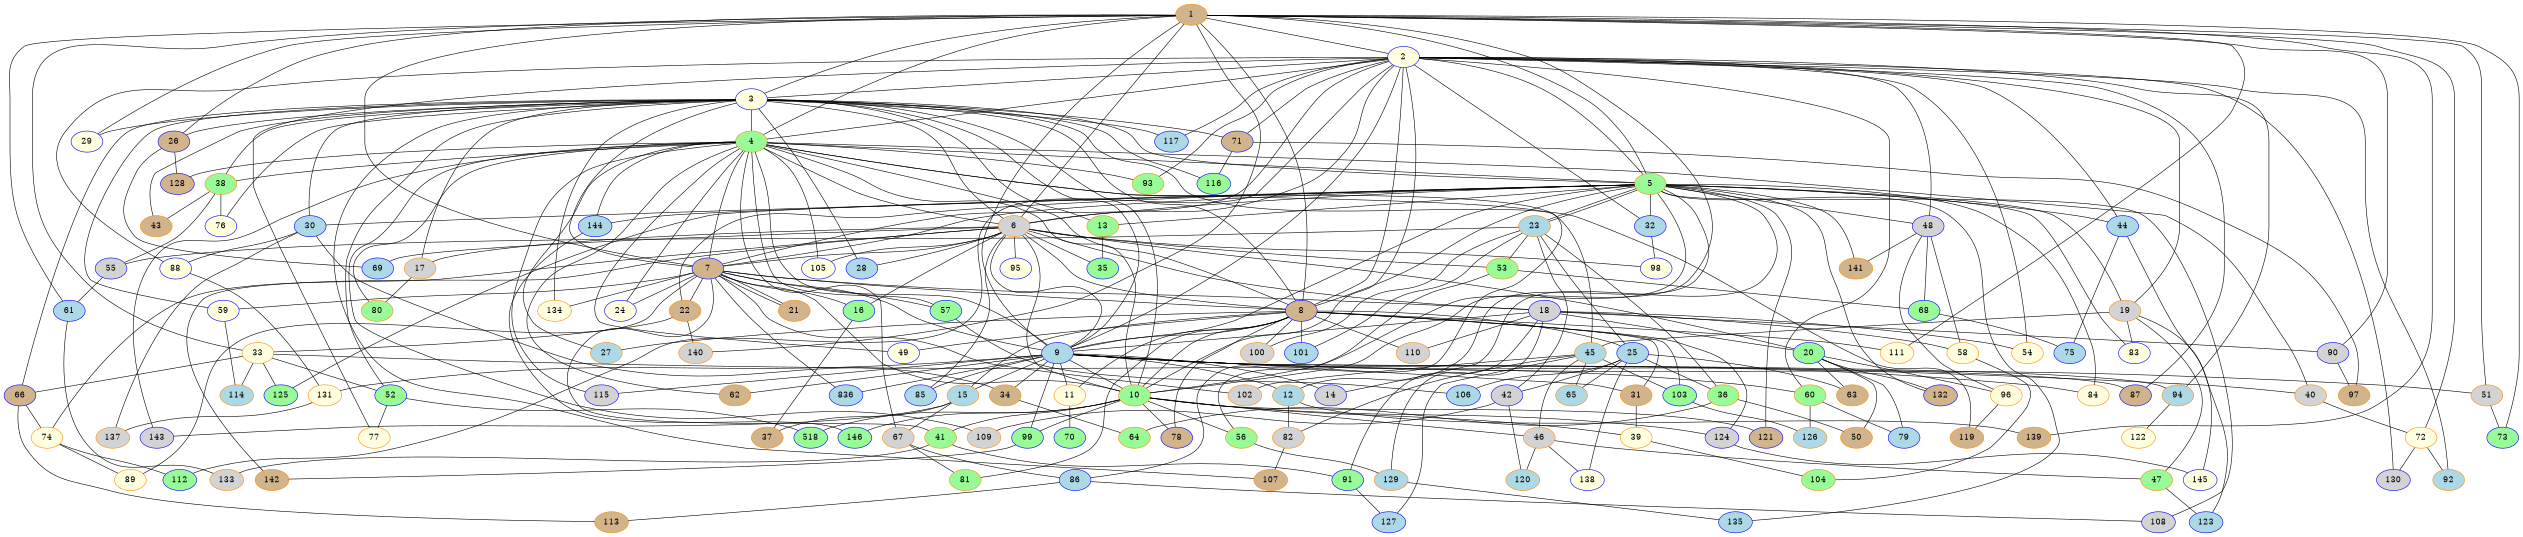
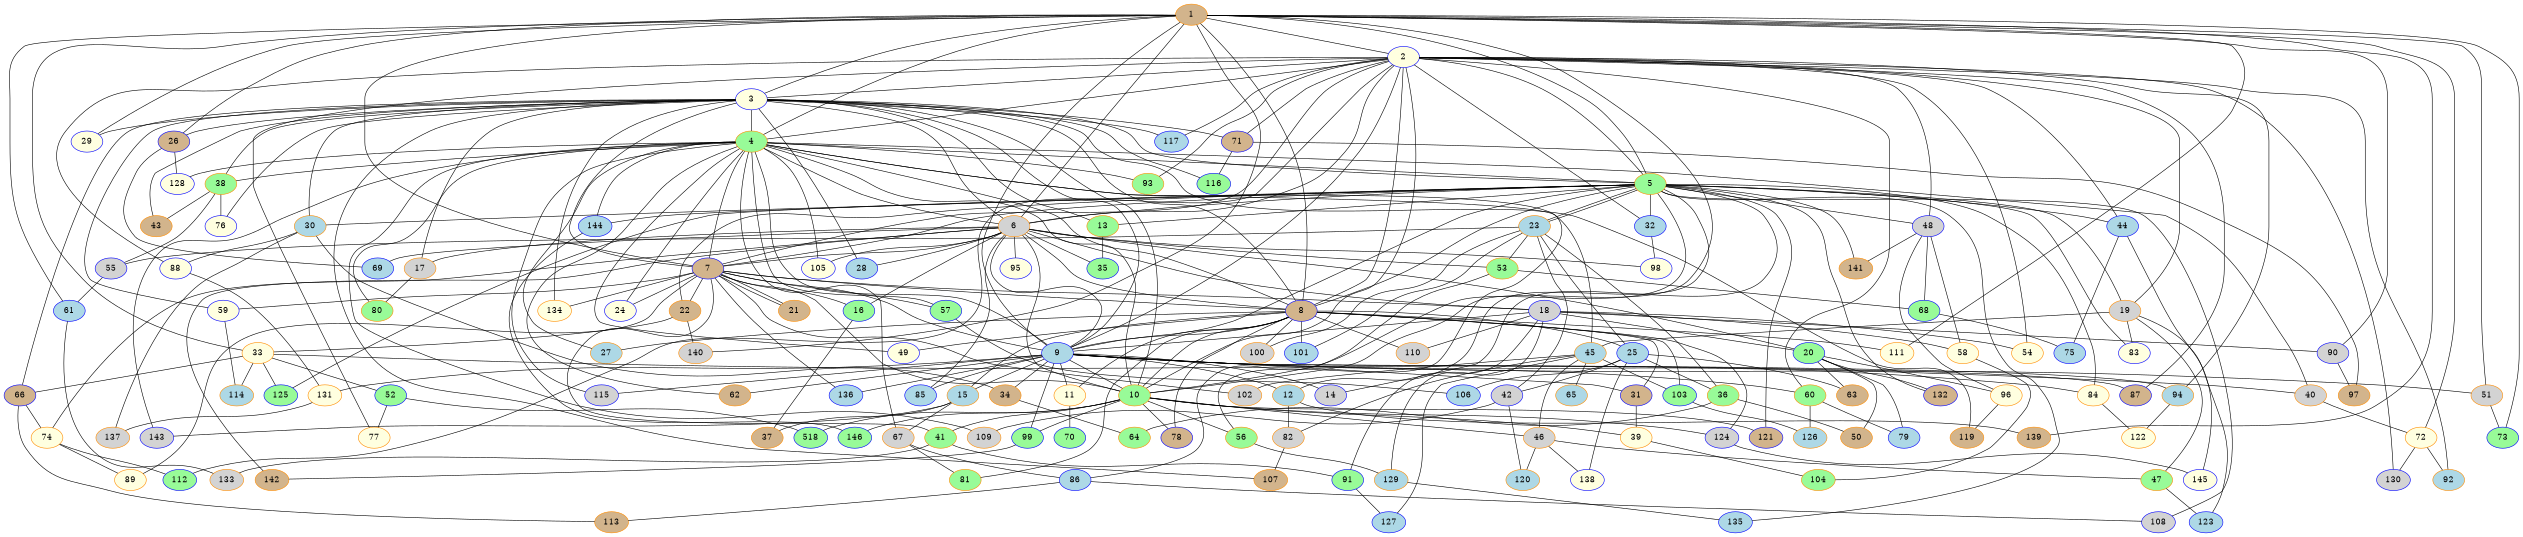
edge "3" -- "52": removed
node "128": fillcolor tan -> lightyellow
node "30": color blue -> darkorange
edge "25" -- "65": removed
node "836": label "836" -> "136"
node "31": color darkorange -> blue
edge "84" -- "122": added
